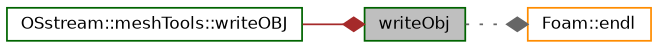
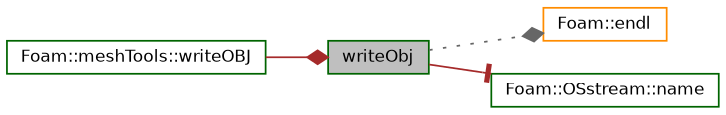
node "OSstream::meshTools::writeOBJ": label "OSstream::meshTools::writeOBJ" -> "Foam::meshTools::writeOBJ"
node "Foam::OSstream::name": added
